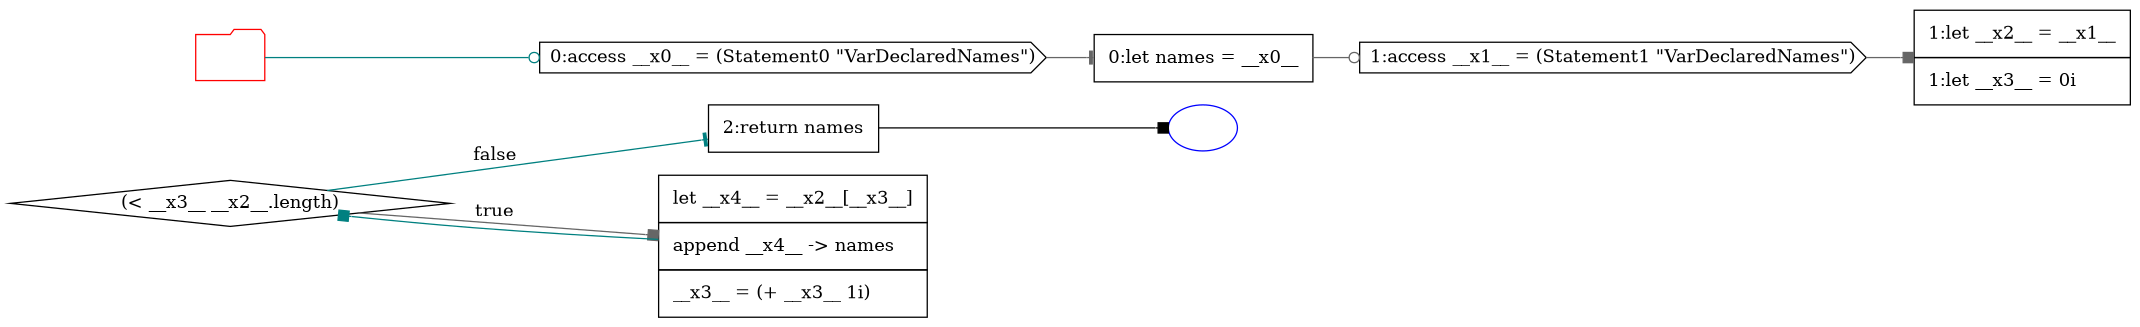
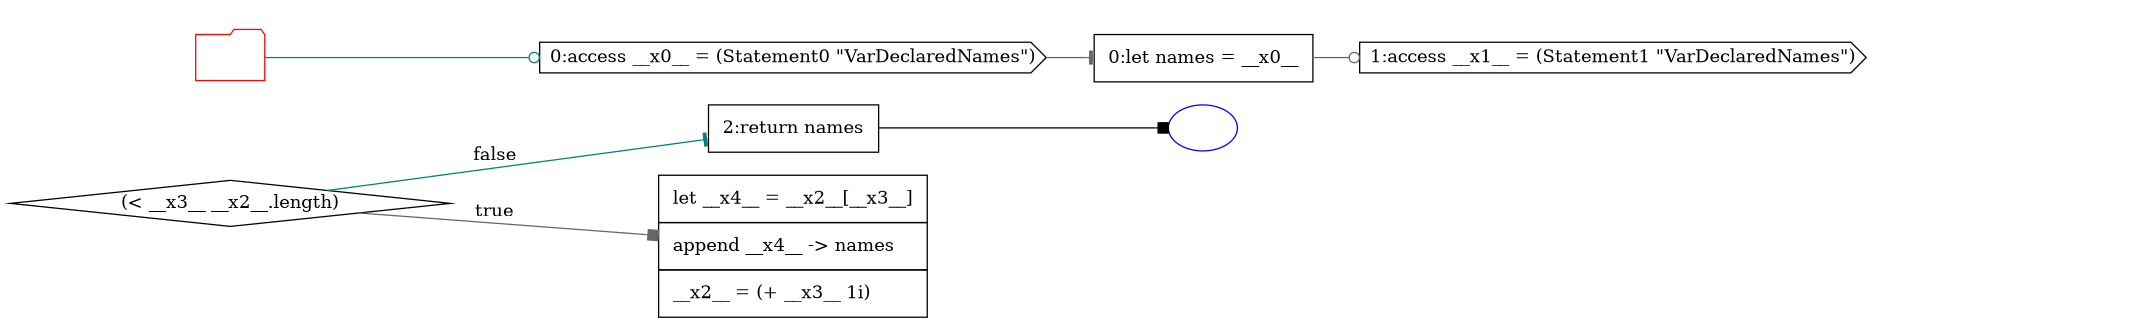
node "1:let __x2__ = __x1__": removed
edge "let __x4__ = __x2__[__x3__]" -> "(< __x3__ __x2__.length)": removed
node "let __x4__ = __x2__[__x3__]": text "__x3__ = (+ __x3__ 1i)" -> "__x2__ = (+ __x3__ 1i)"
